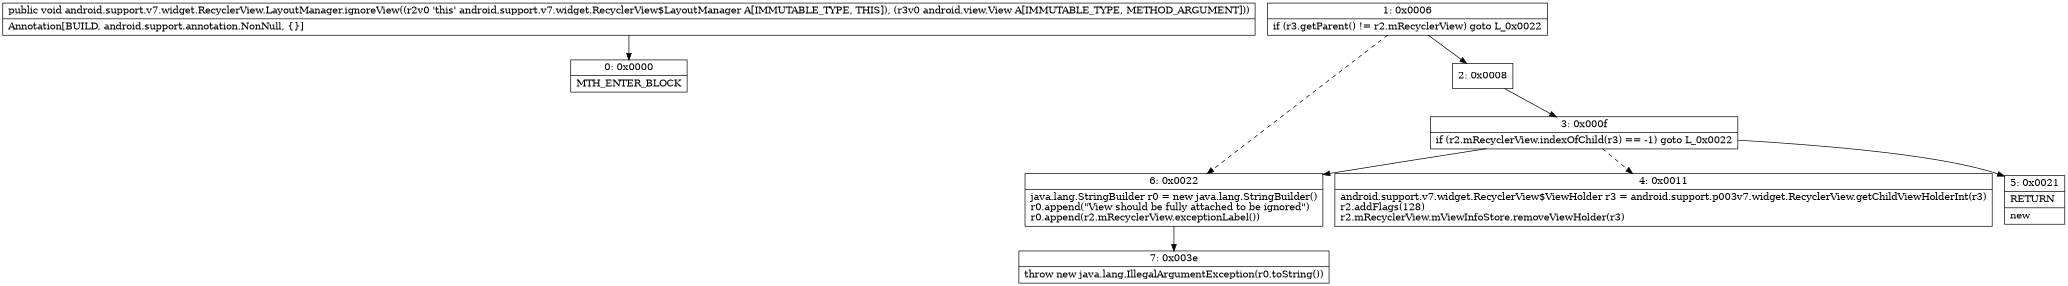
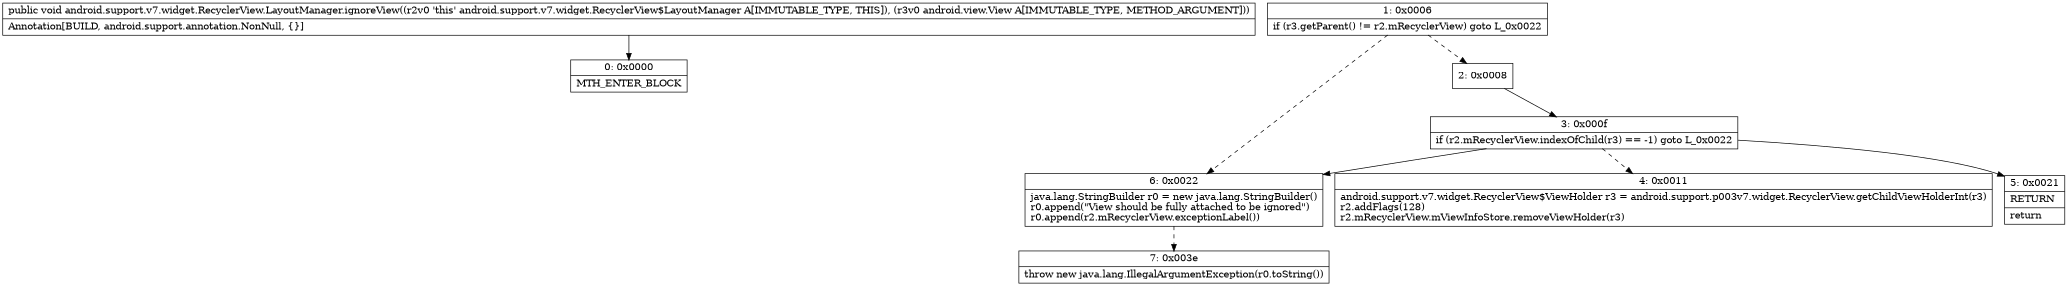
edge "1: 0x0006" -> "2: 0x0008": style solid -> dashed
node "5: 0x0021": text "new" -> "return"
edge "6: 0x0022" -> "7: 0x003e": style solid -> dashed
